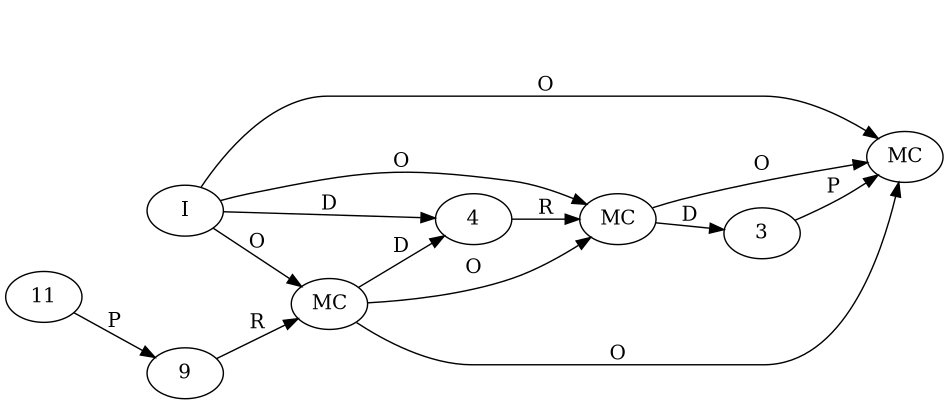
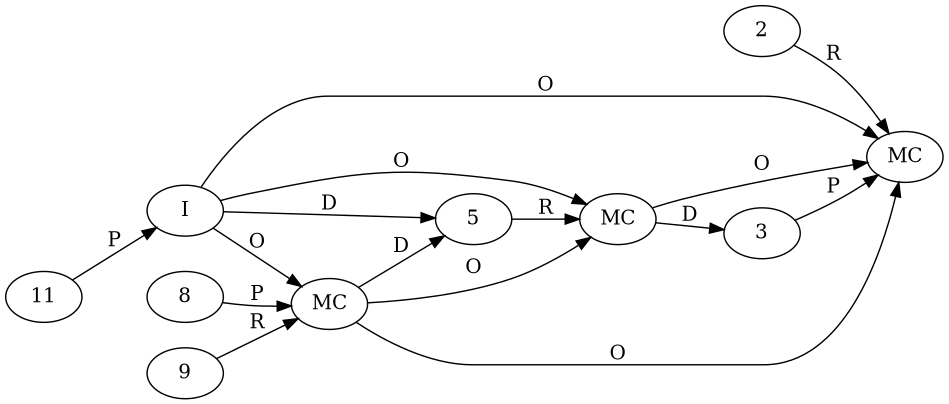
node "2": added
node "4": label "4" -> "5"
node "8": added
edge "11" -> "9": now "11" -> "I"
